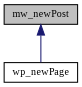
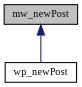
node "wp_newPage": label "wp_newPage" -> "wp_newPost"
